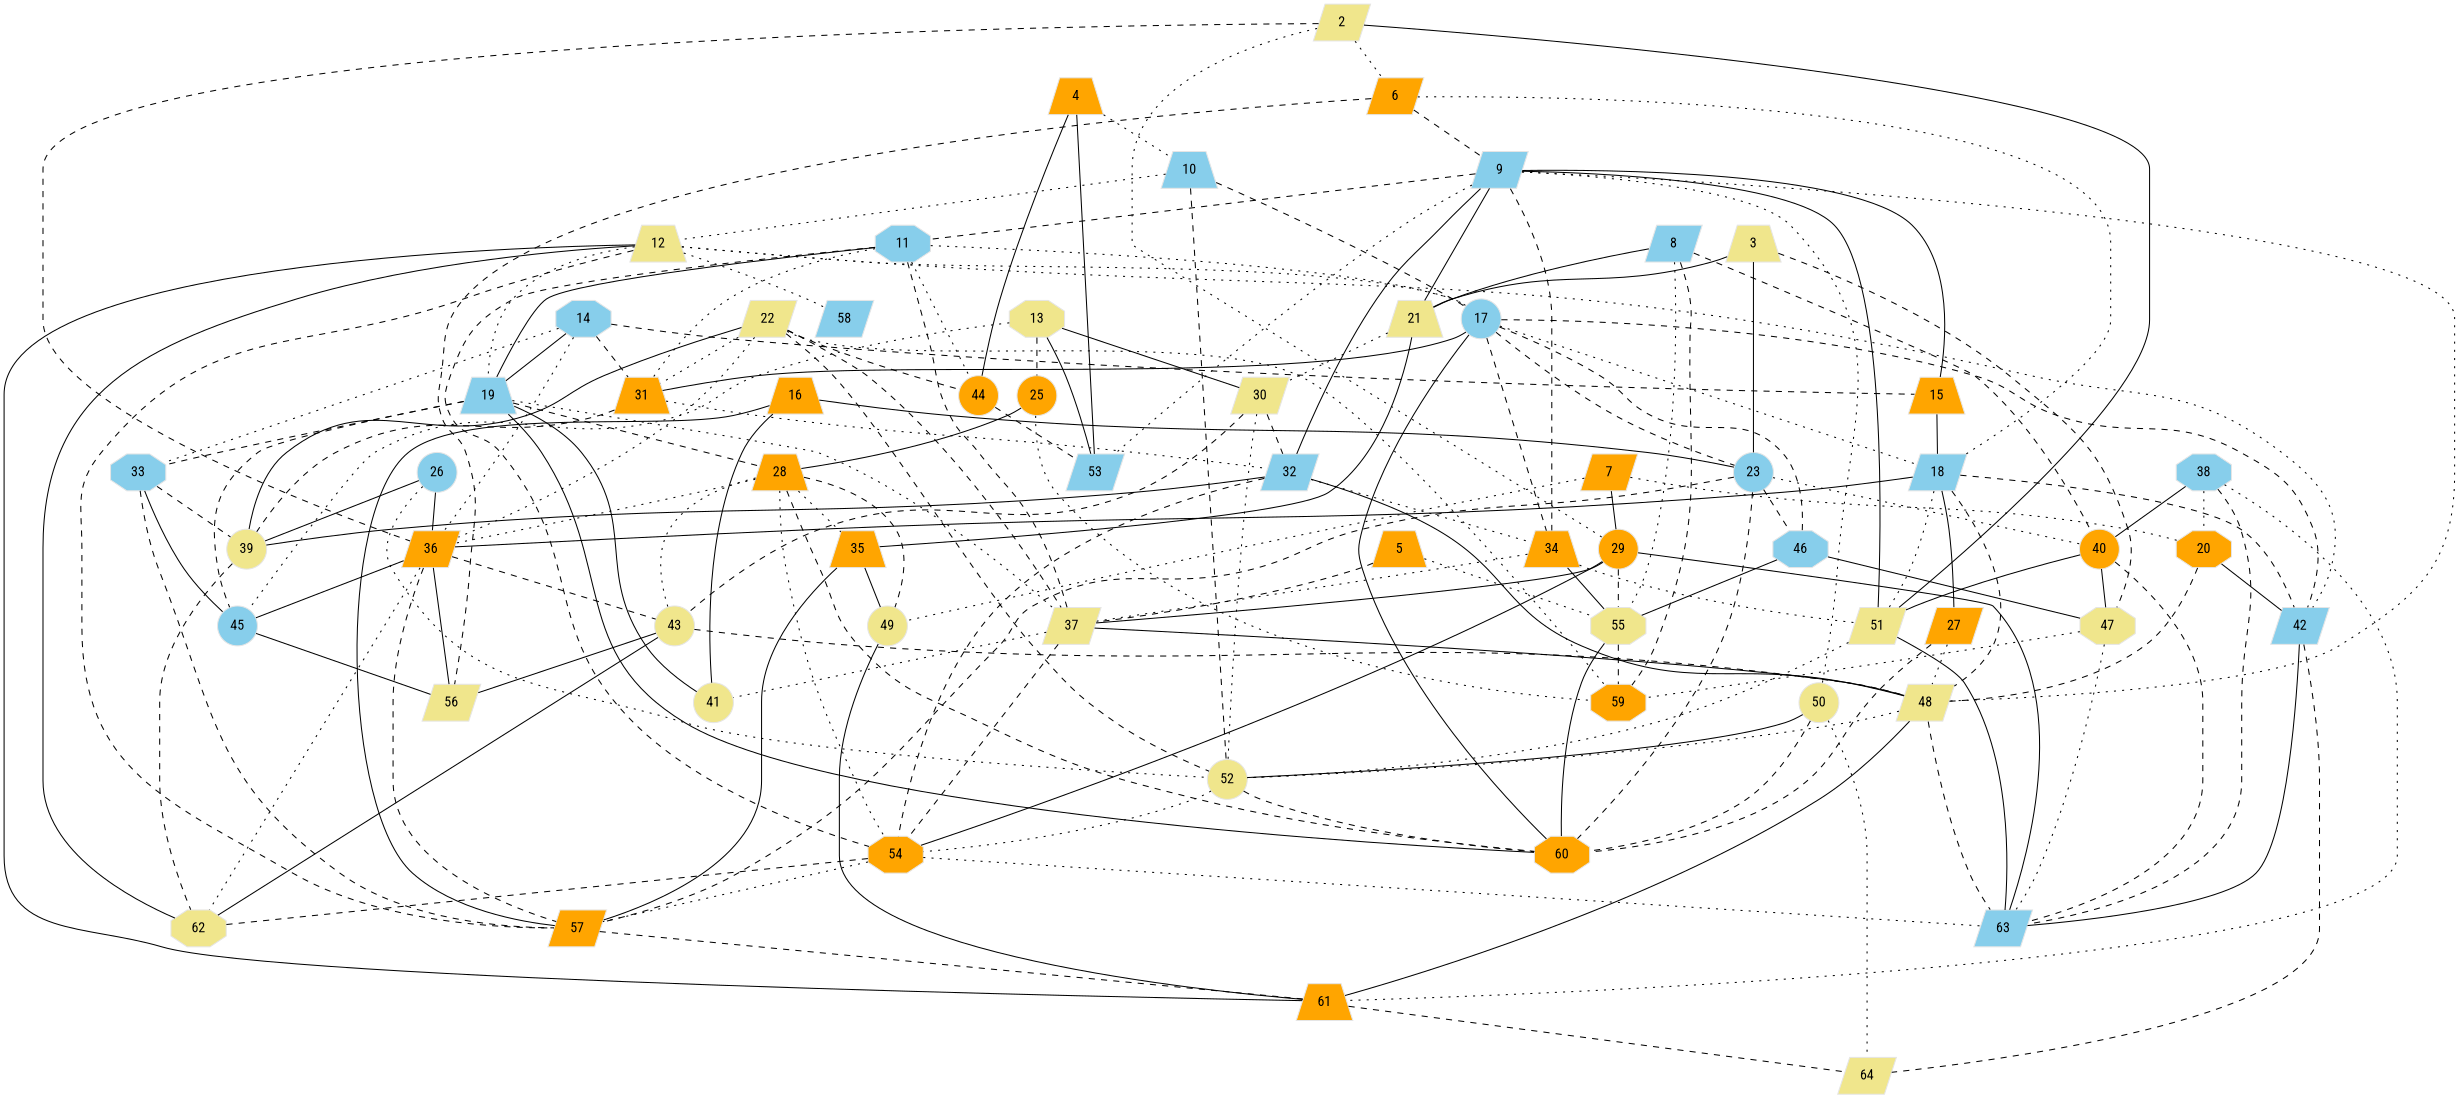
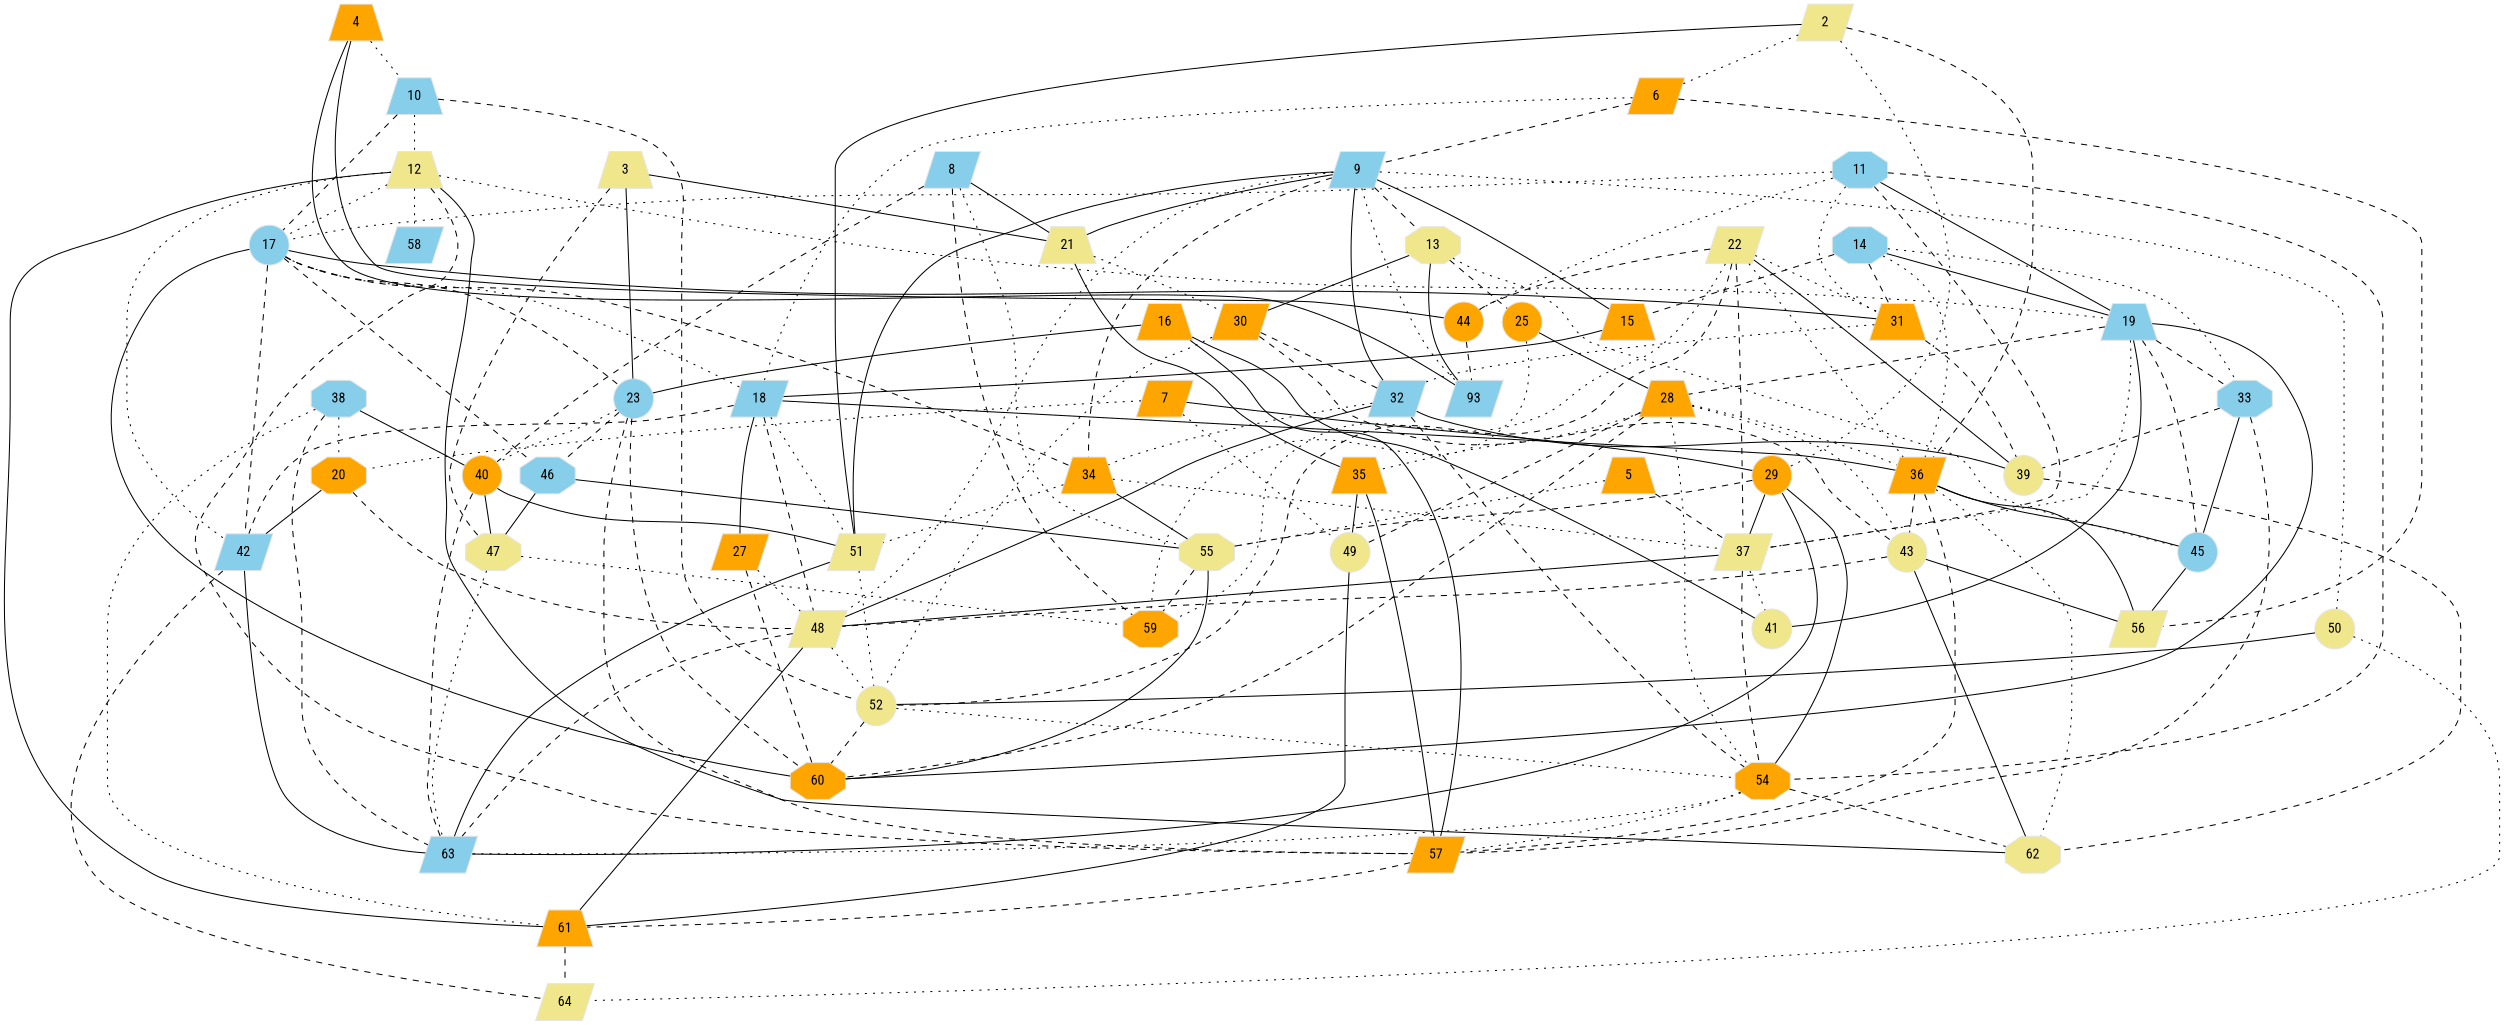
edge "9" -- "11": now "9" -- "13"
node "30": fillcolor khaki -> orange
node "26": removed
node "53": label "53" -> "93"
edge "50" -- "60": removed
